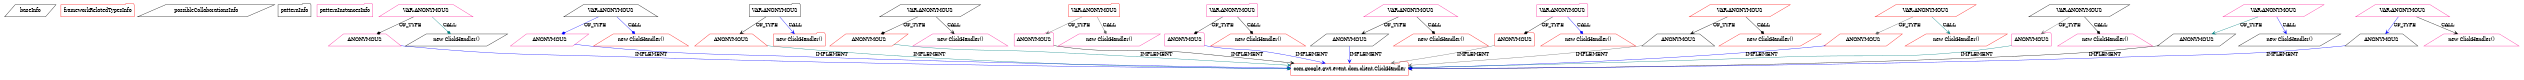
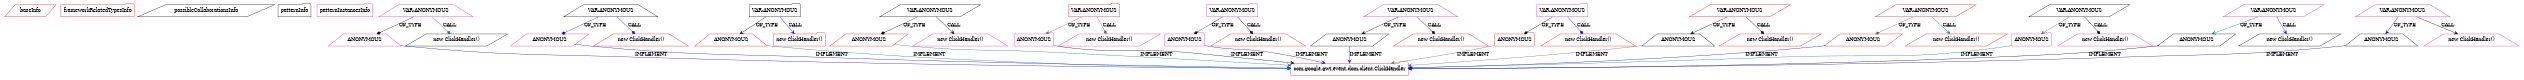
node "baseInfo": color black -> red
